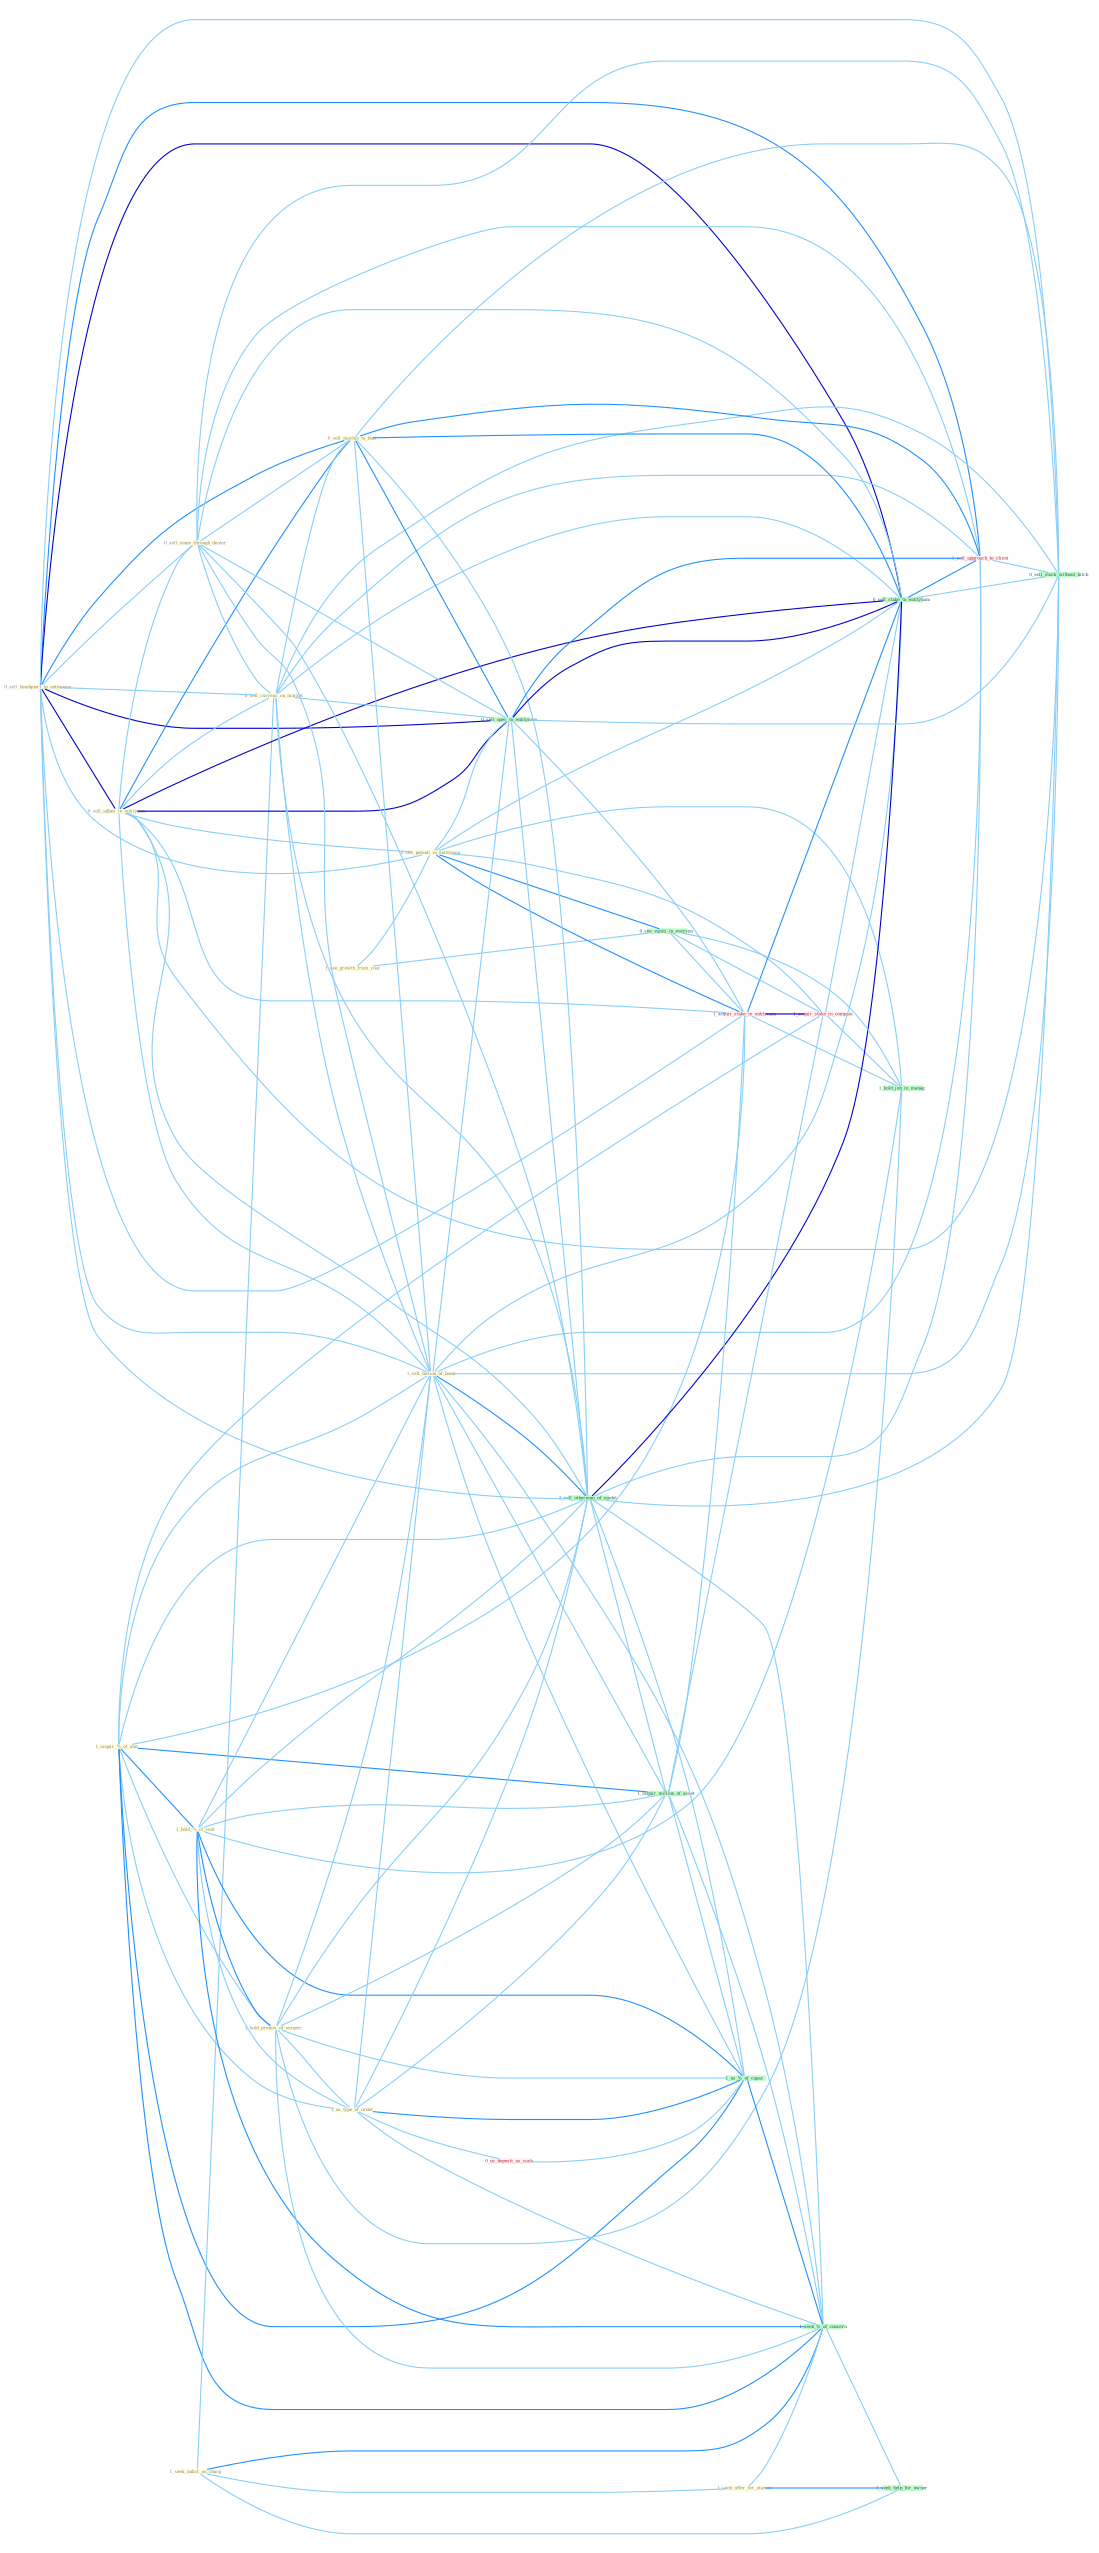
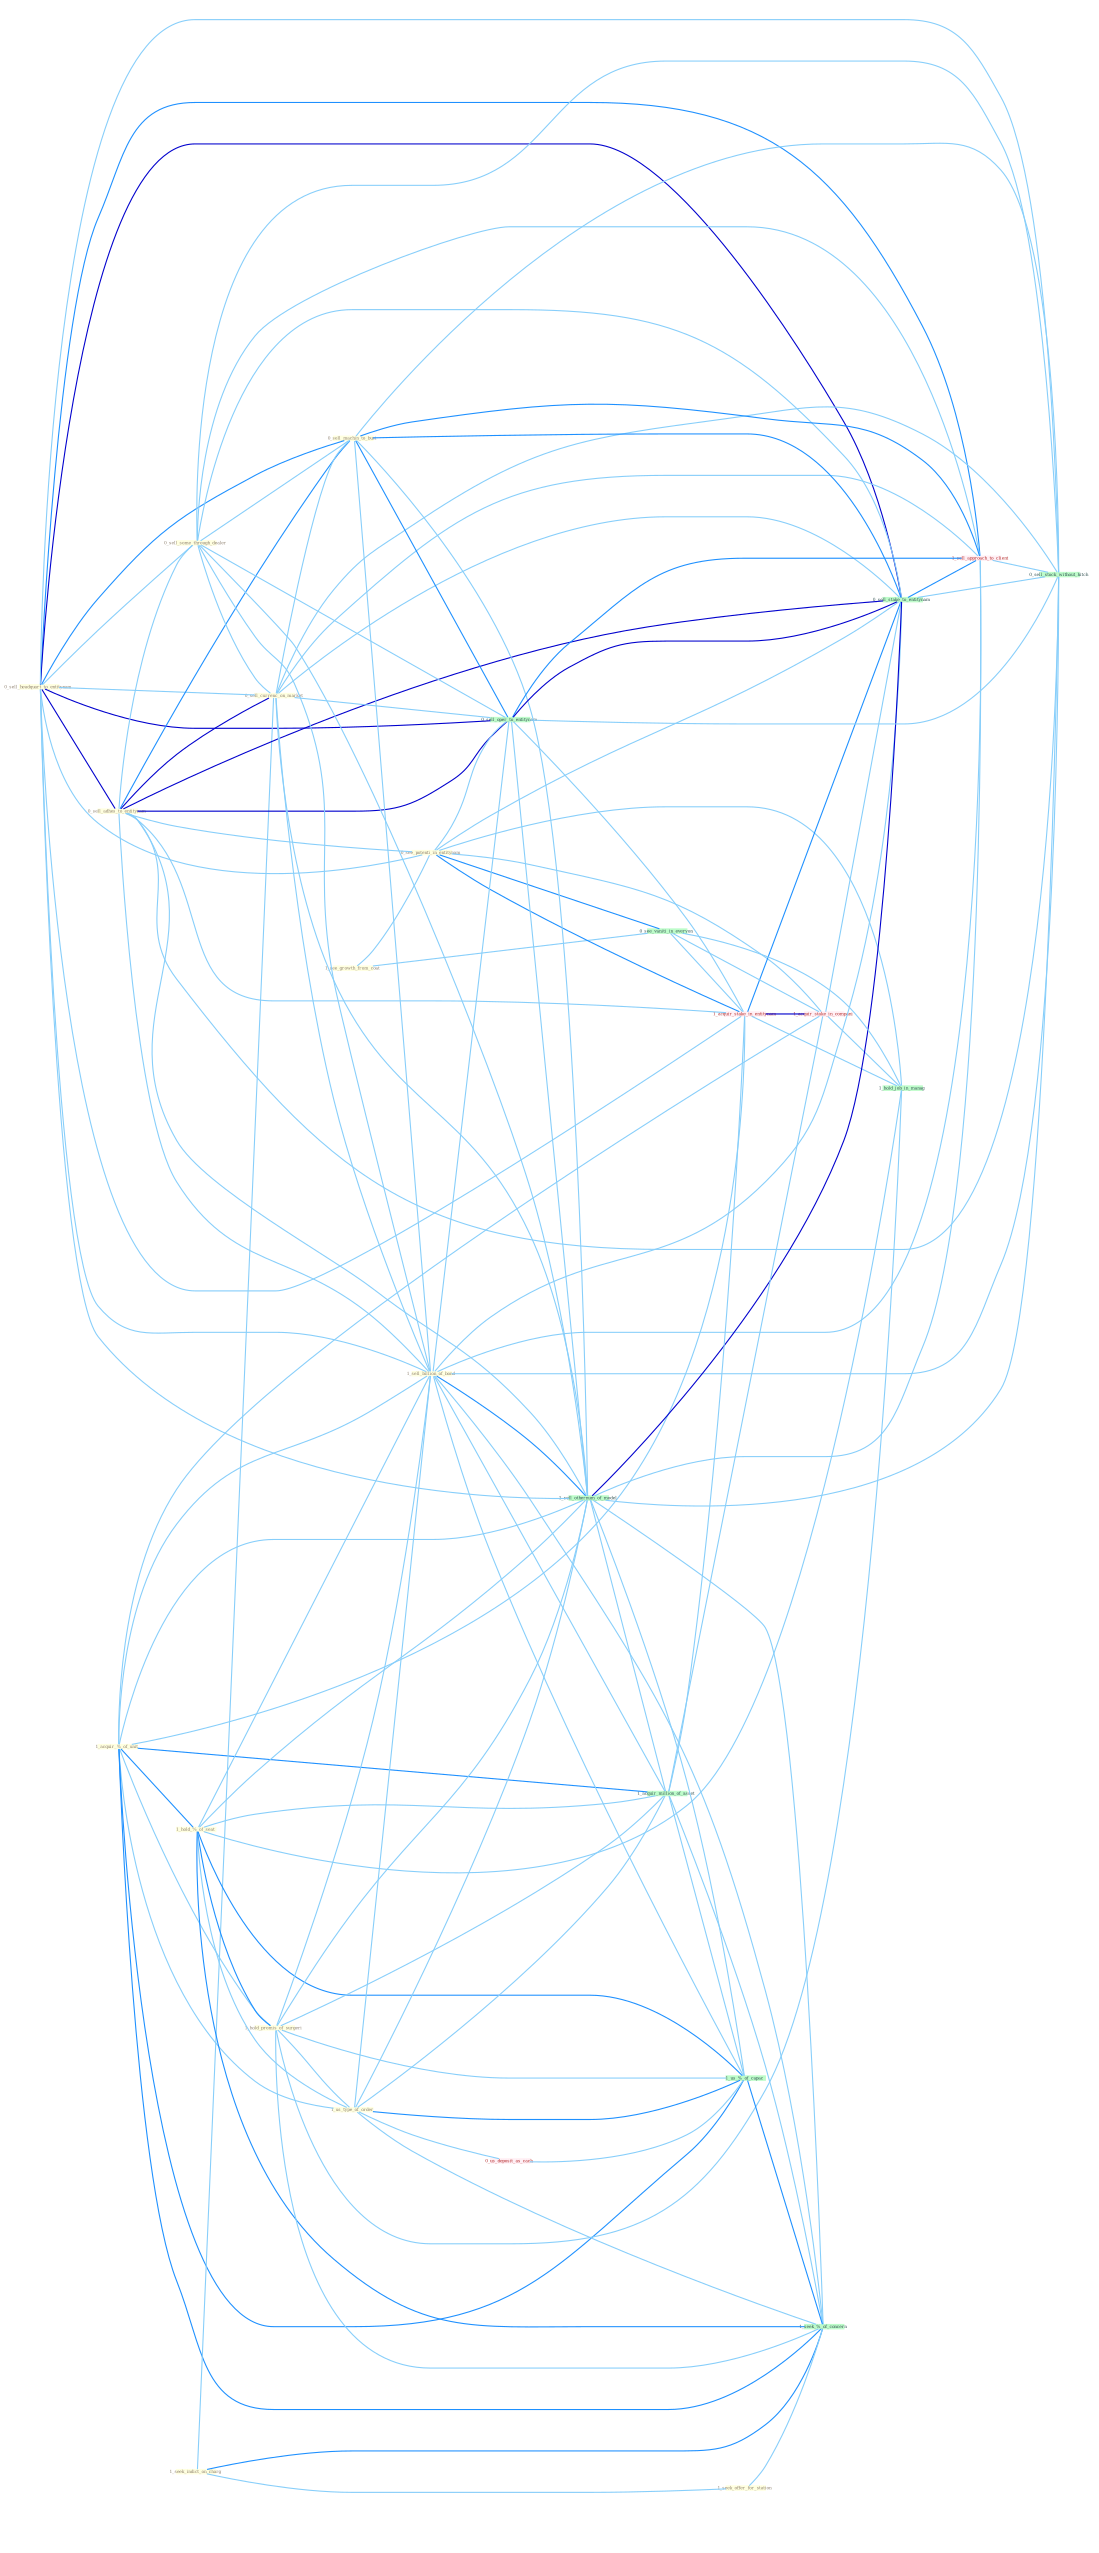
edge "0_sell_currenc_on_market" -- "0_sell_adhes_to_entitynam": color #87cefa -> #0000cd
node "1_seek_help_for_owner": removed
